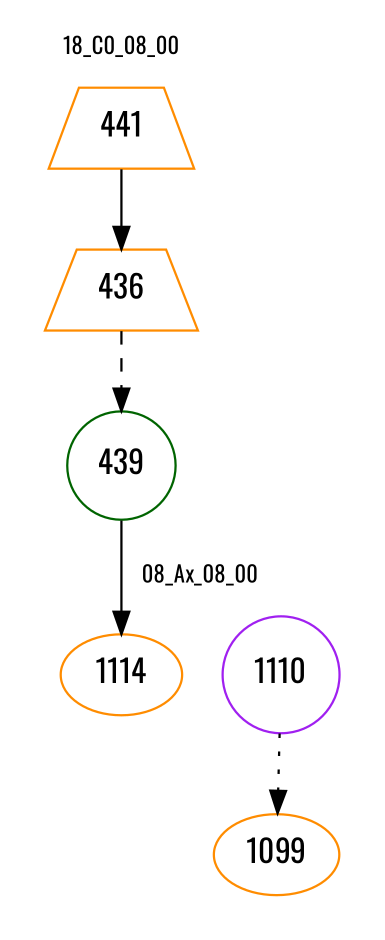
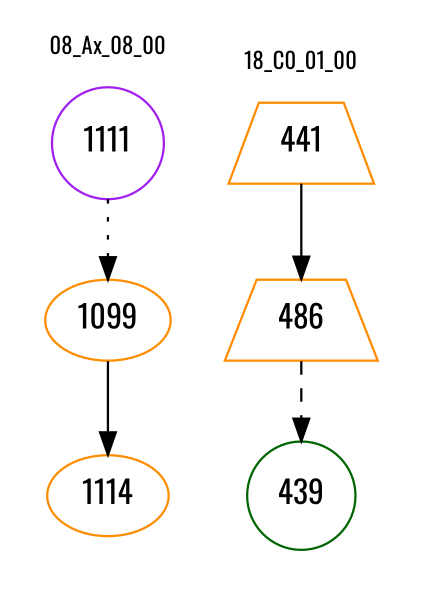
cluster "18_C0_08_00": label "18_C0_08_00" -> "18_C0_01_00"
node "436": label "436" -> "486"
edge "439" -> "1114": now "1099" -> "1114"
node "1110": label "1110" -> "1111"
